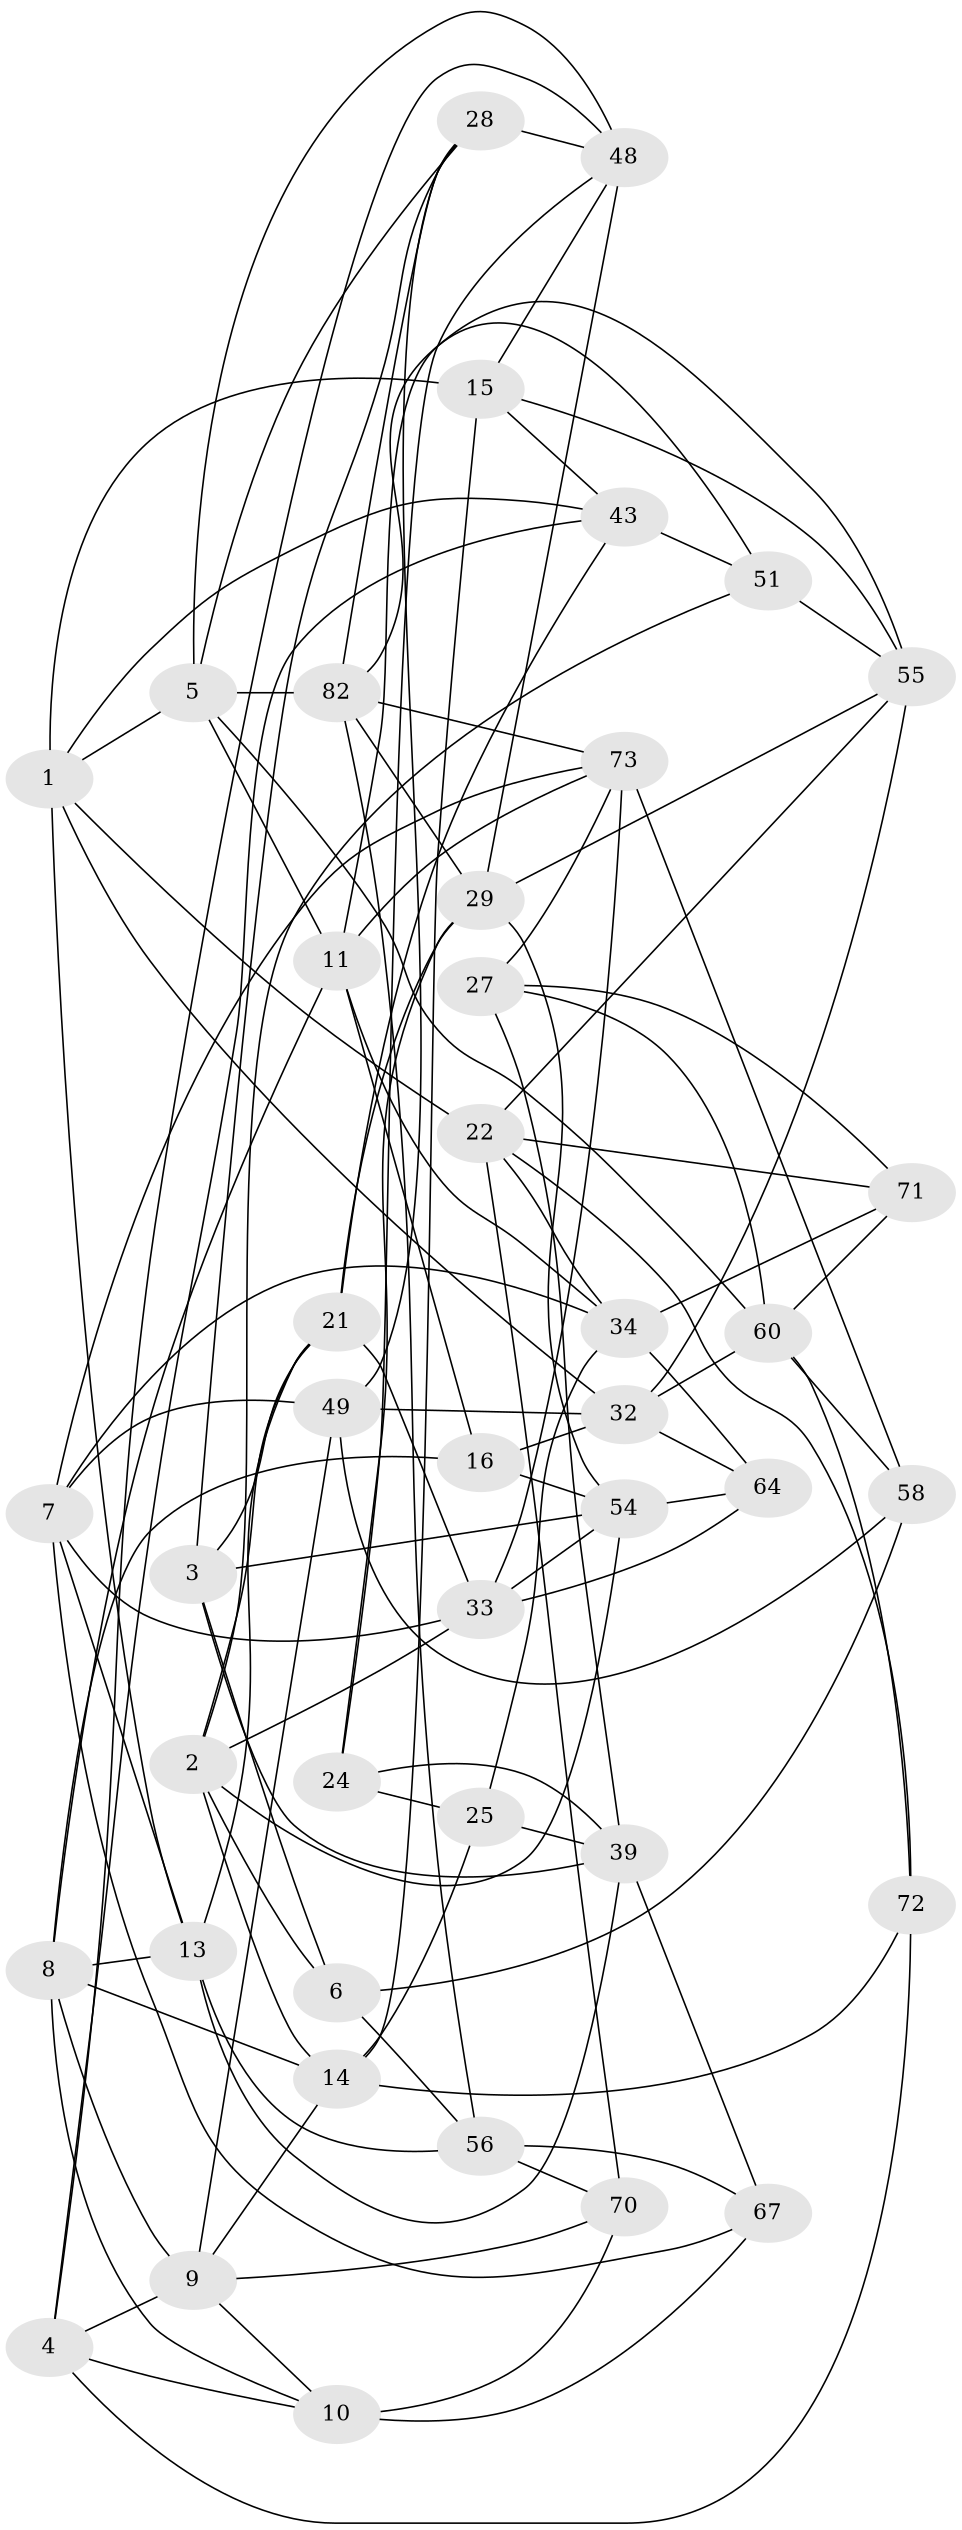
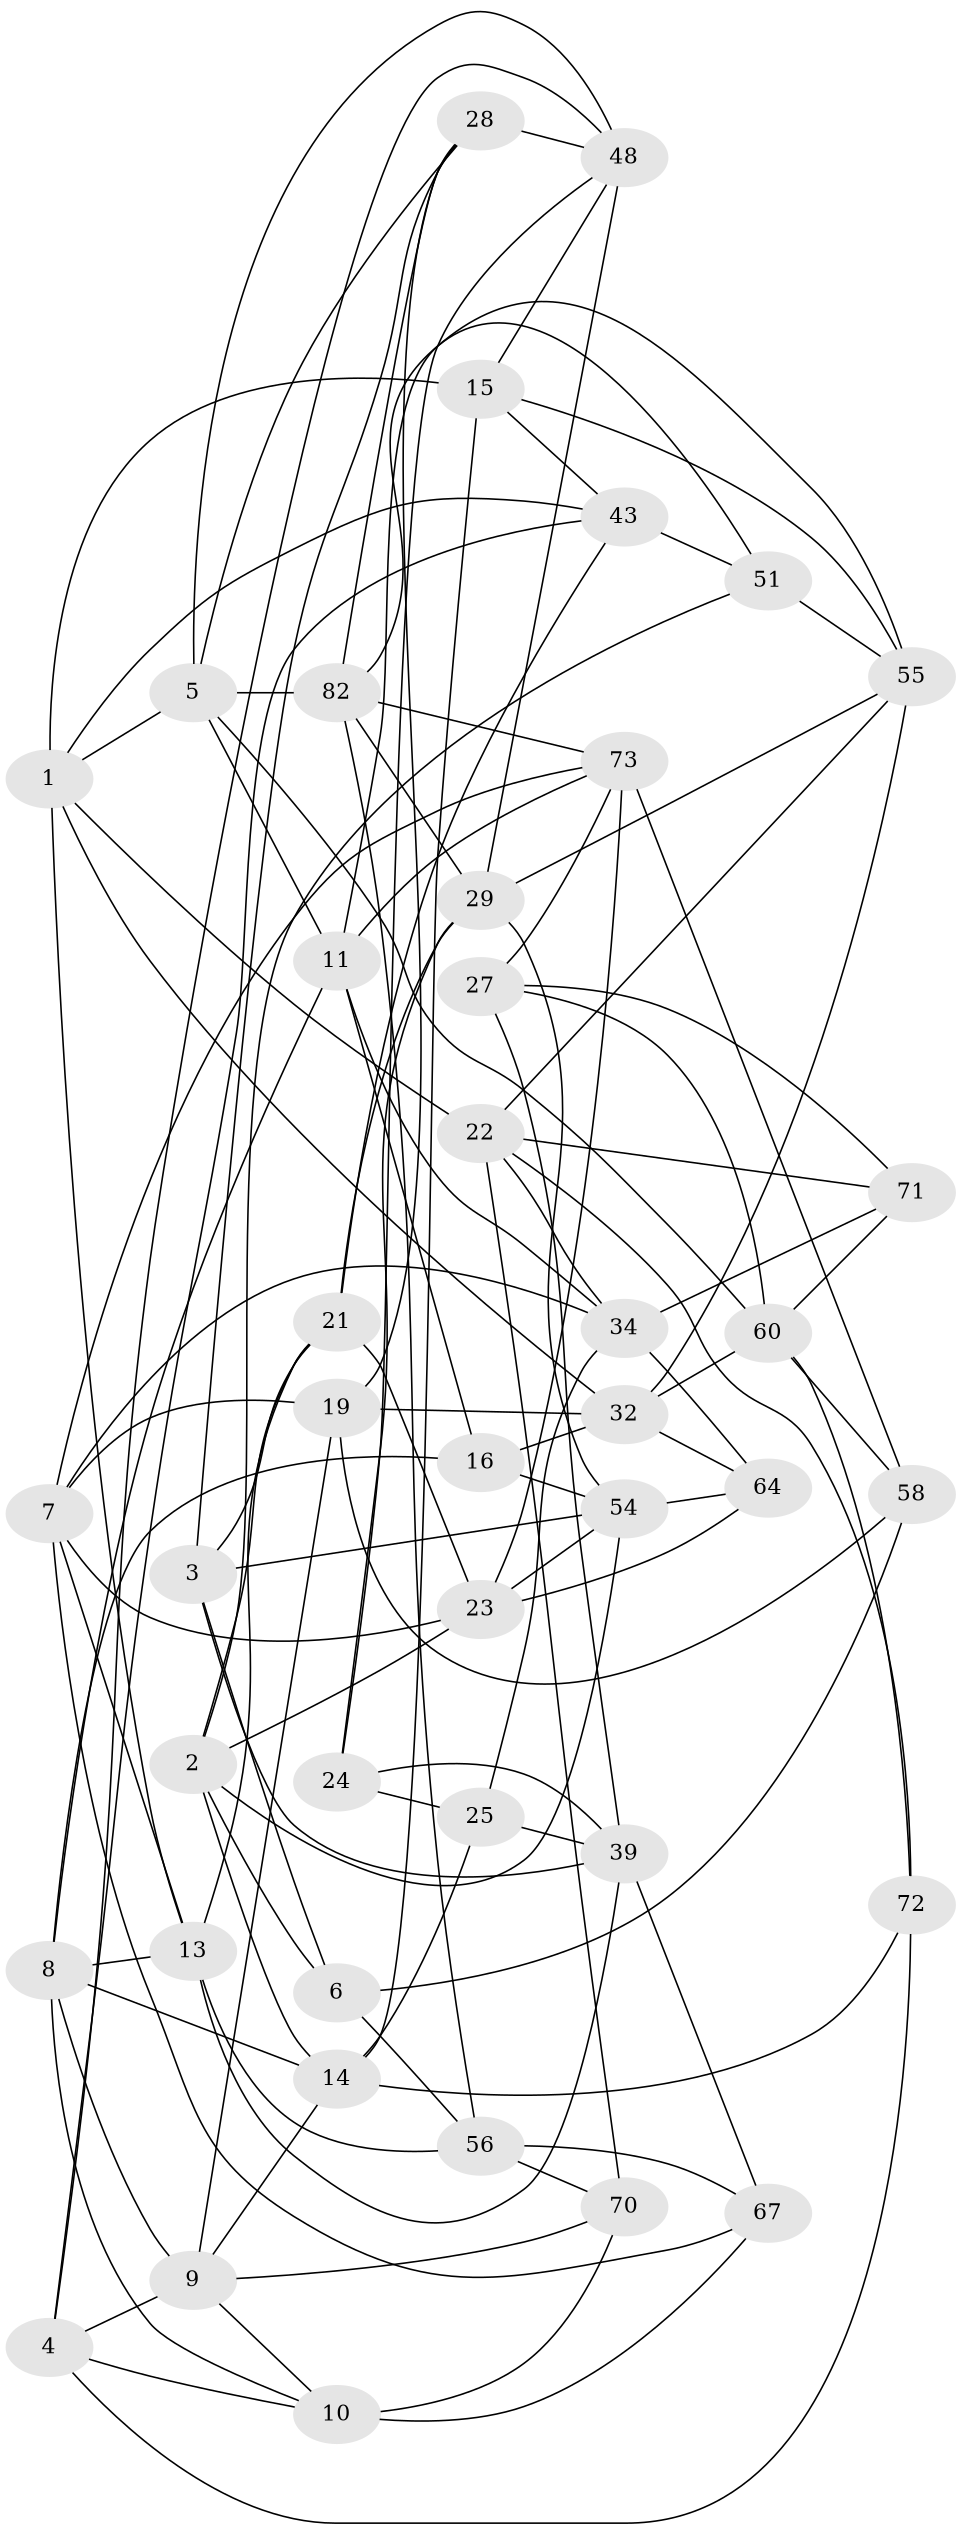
node "49": label "49" -> "19"
node "33": label "33" -> "23"
